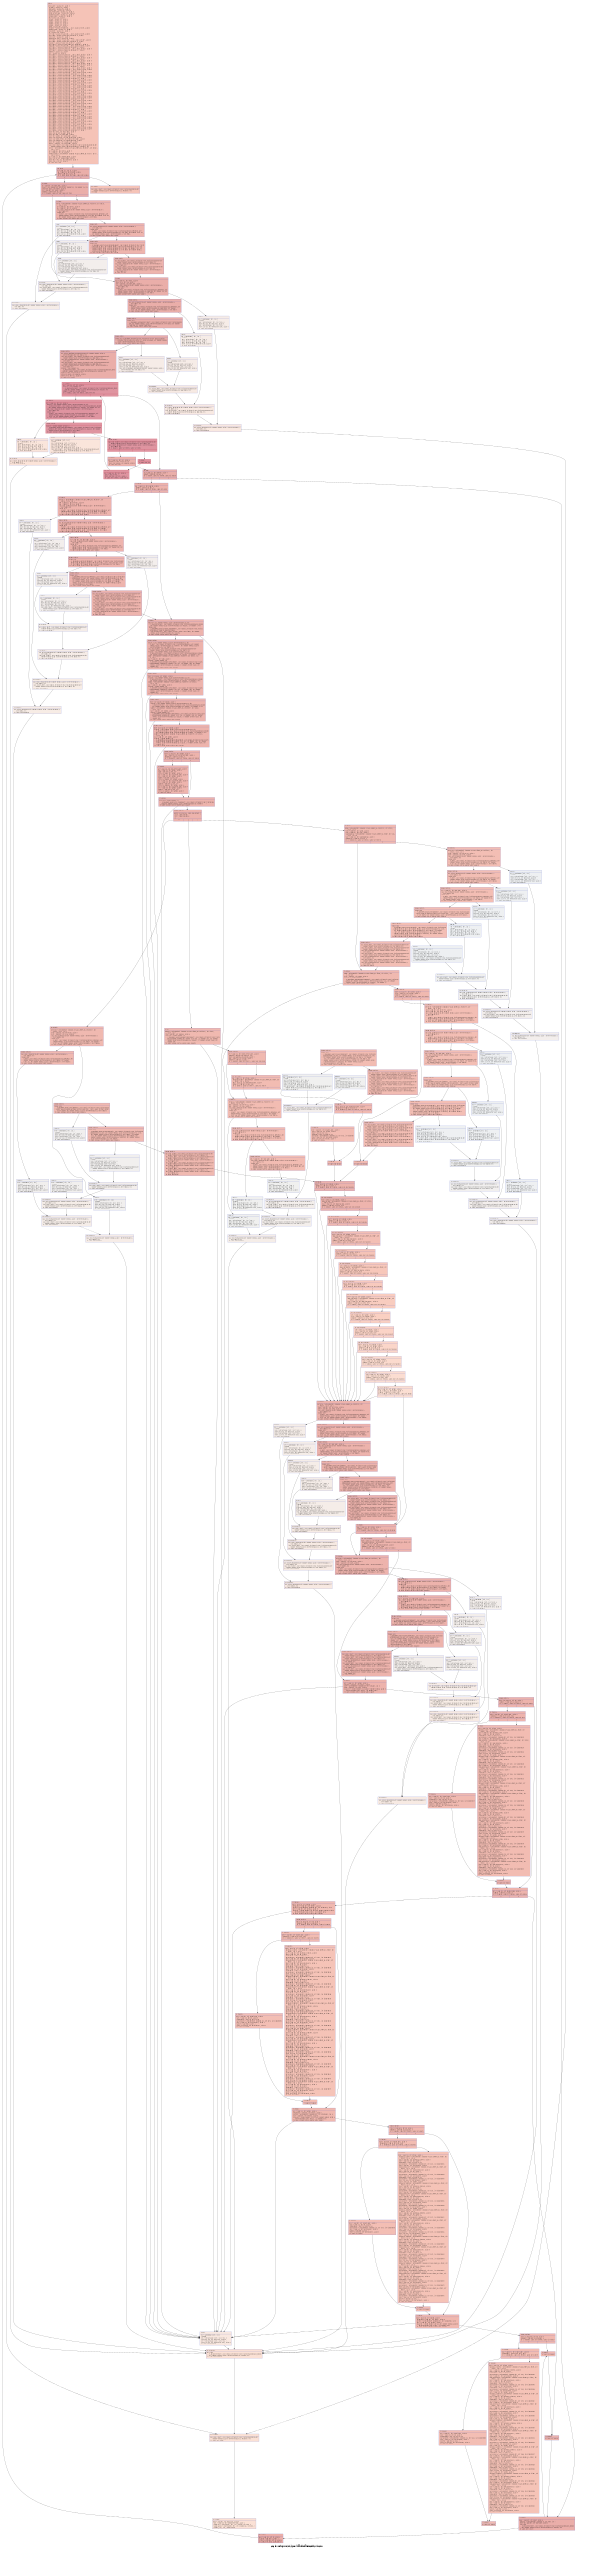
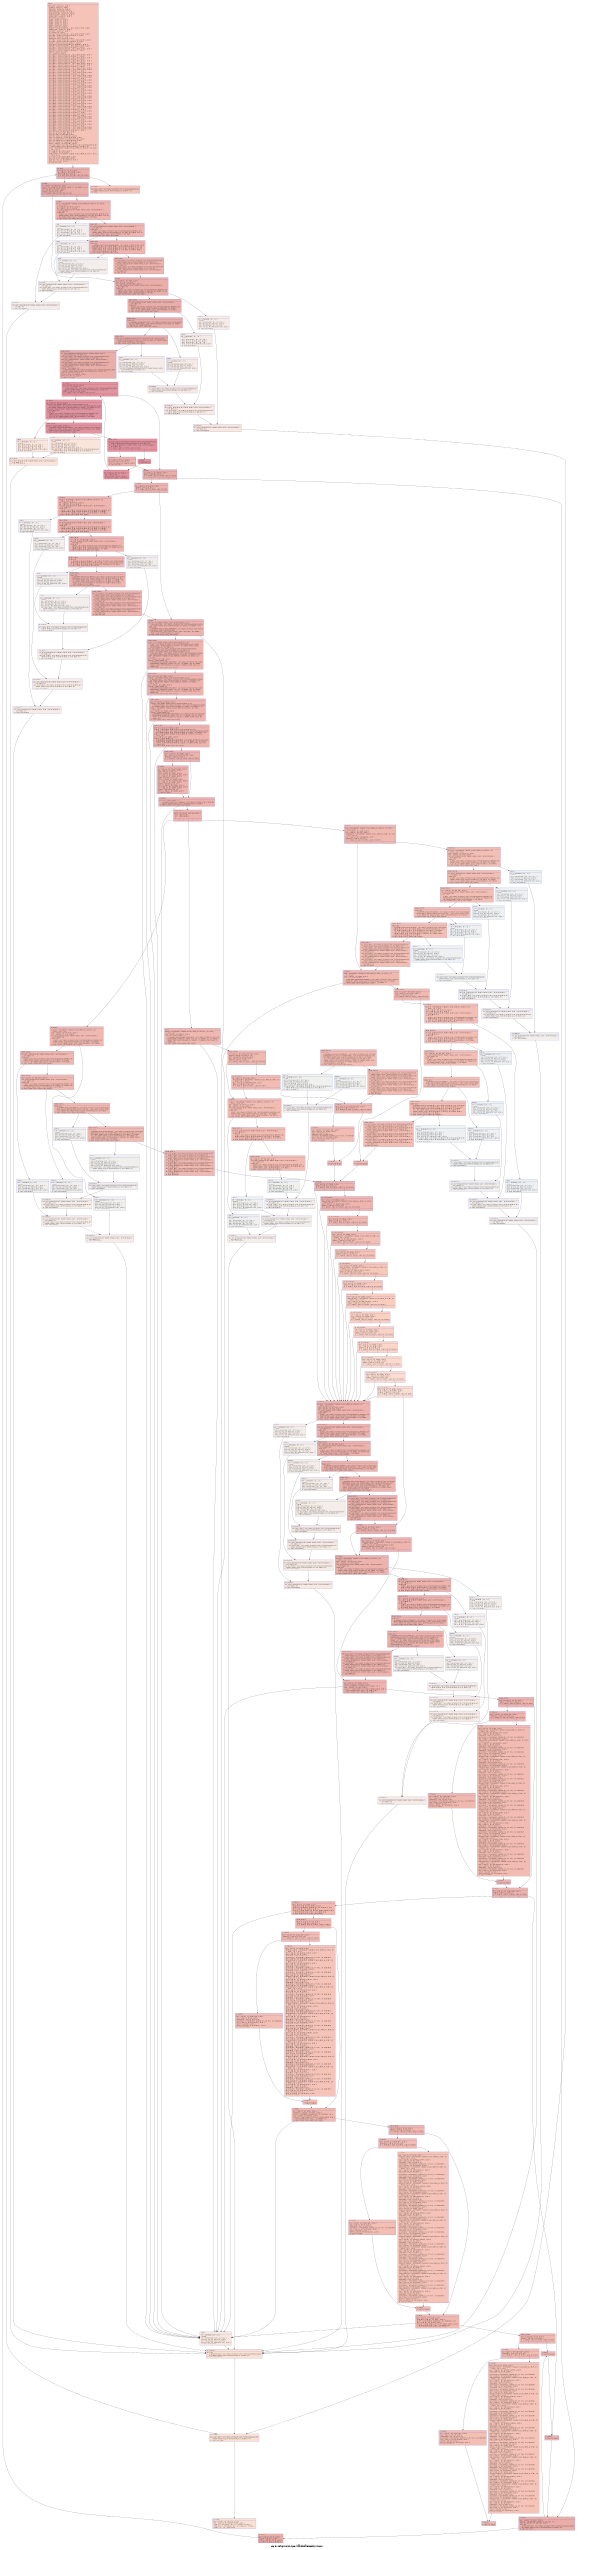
node "invoke.cont208:": added
edge "invoke.cont271:" -> "if.end281:": now "invoke.cont273:" -> "if.end281:"
